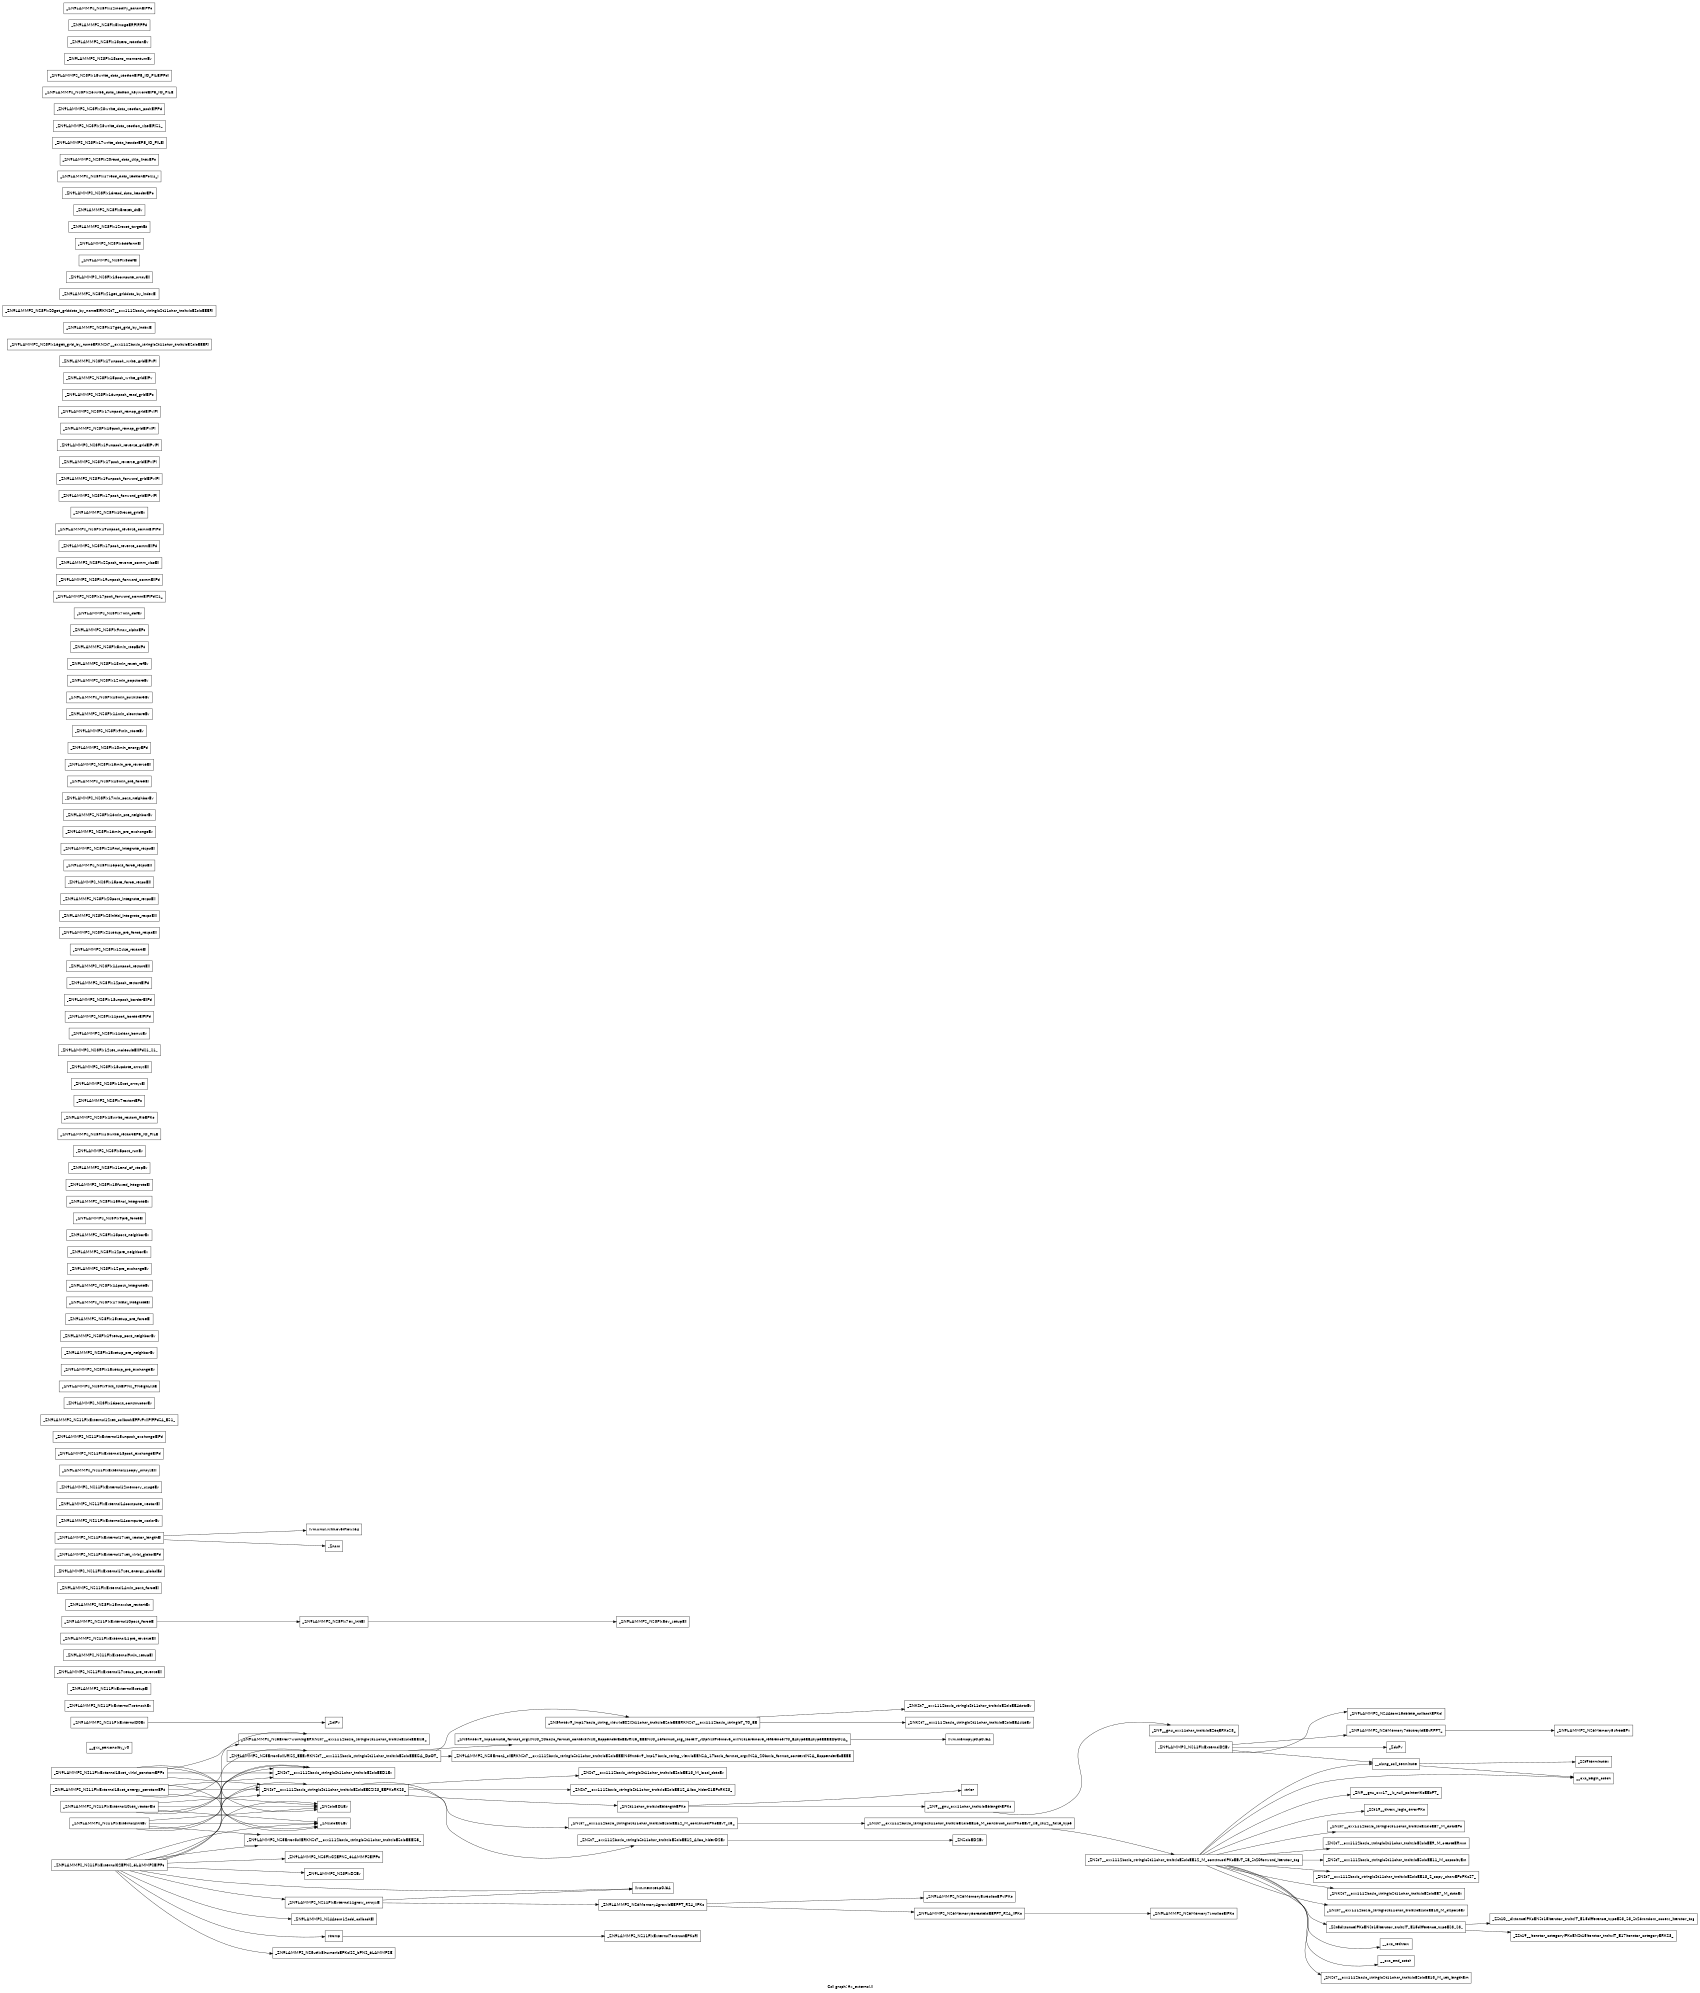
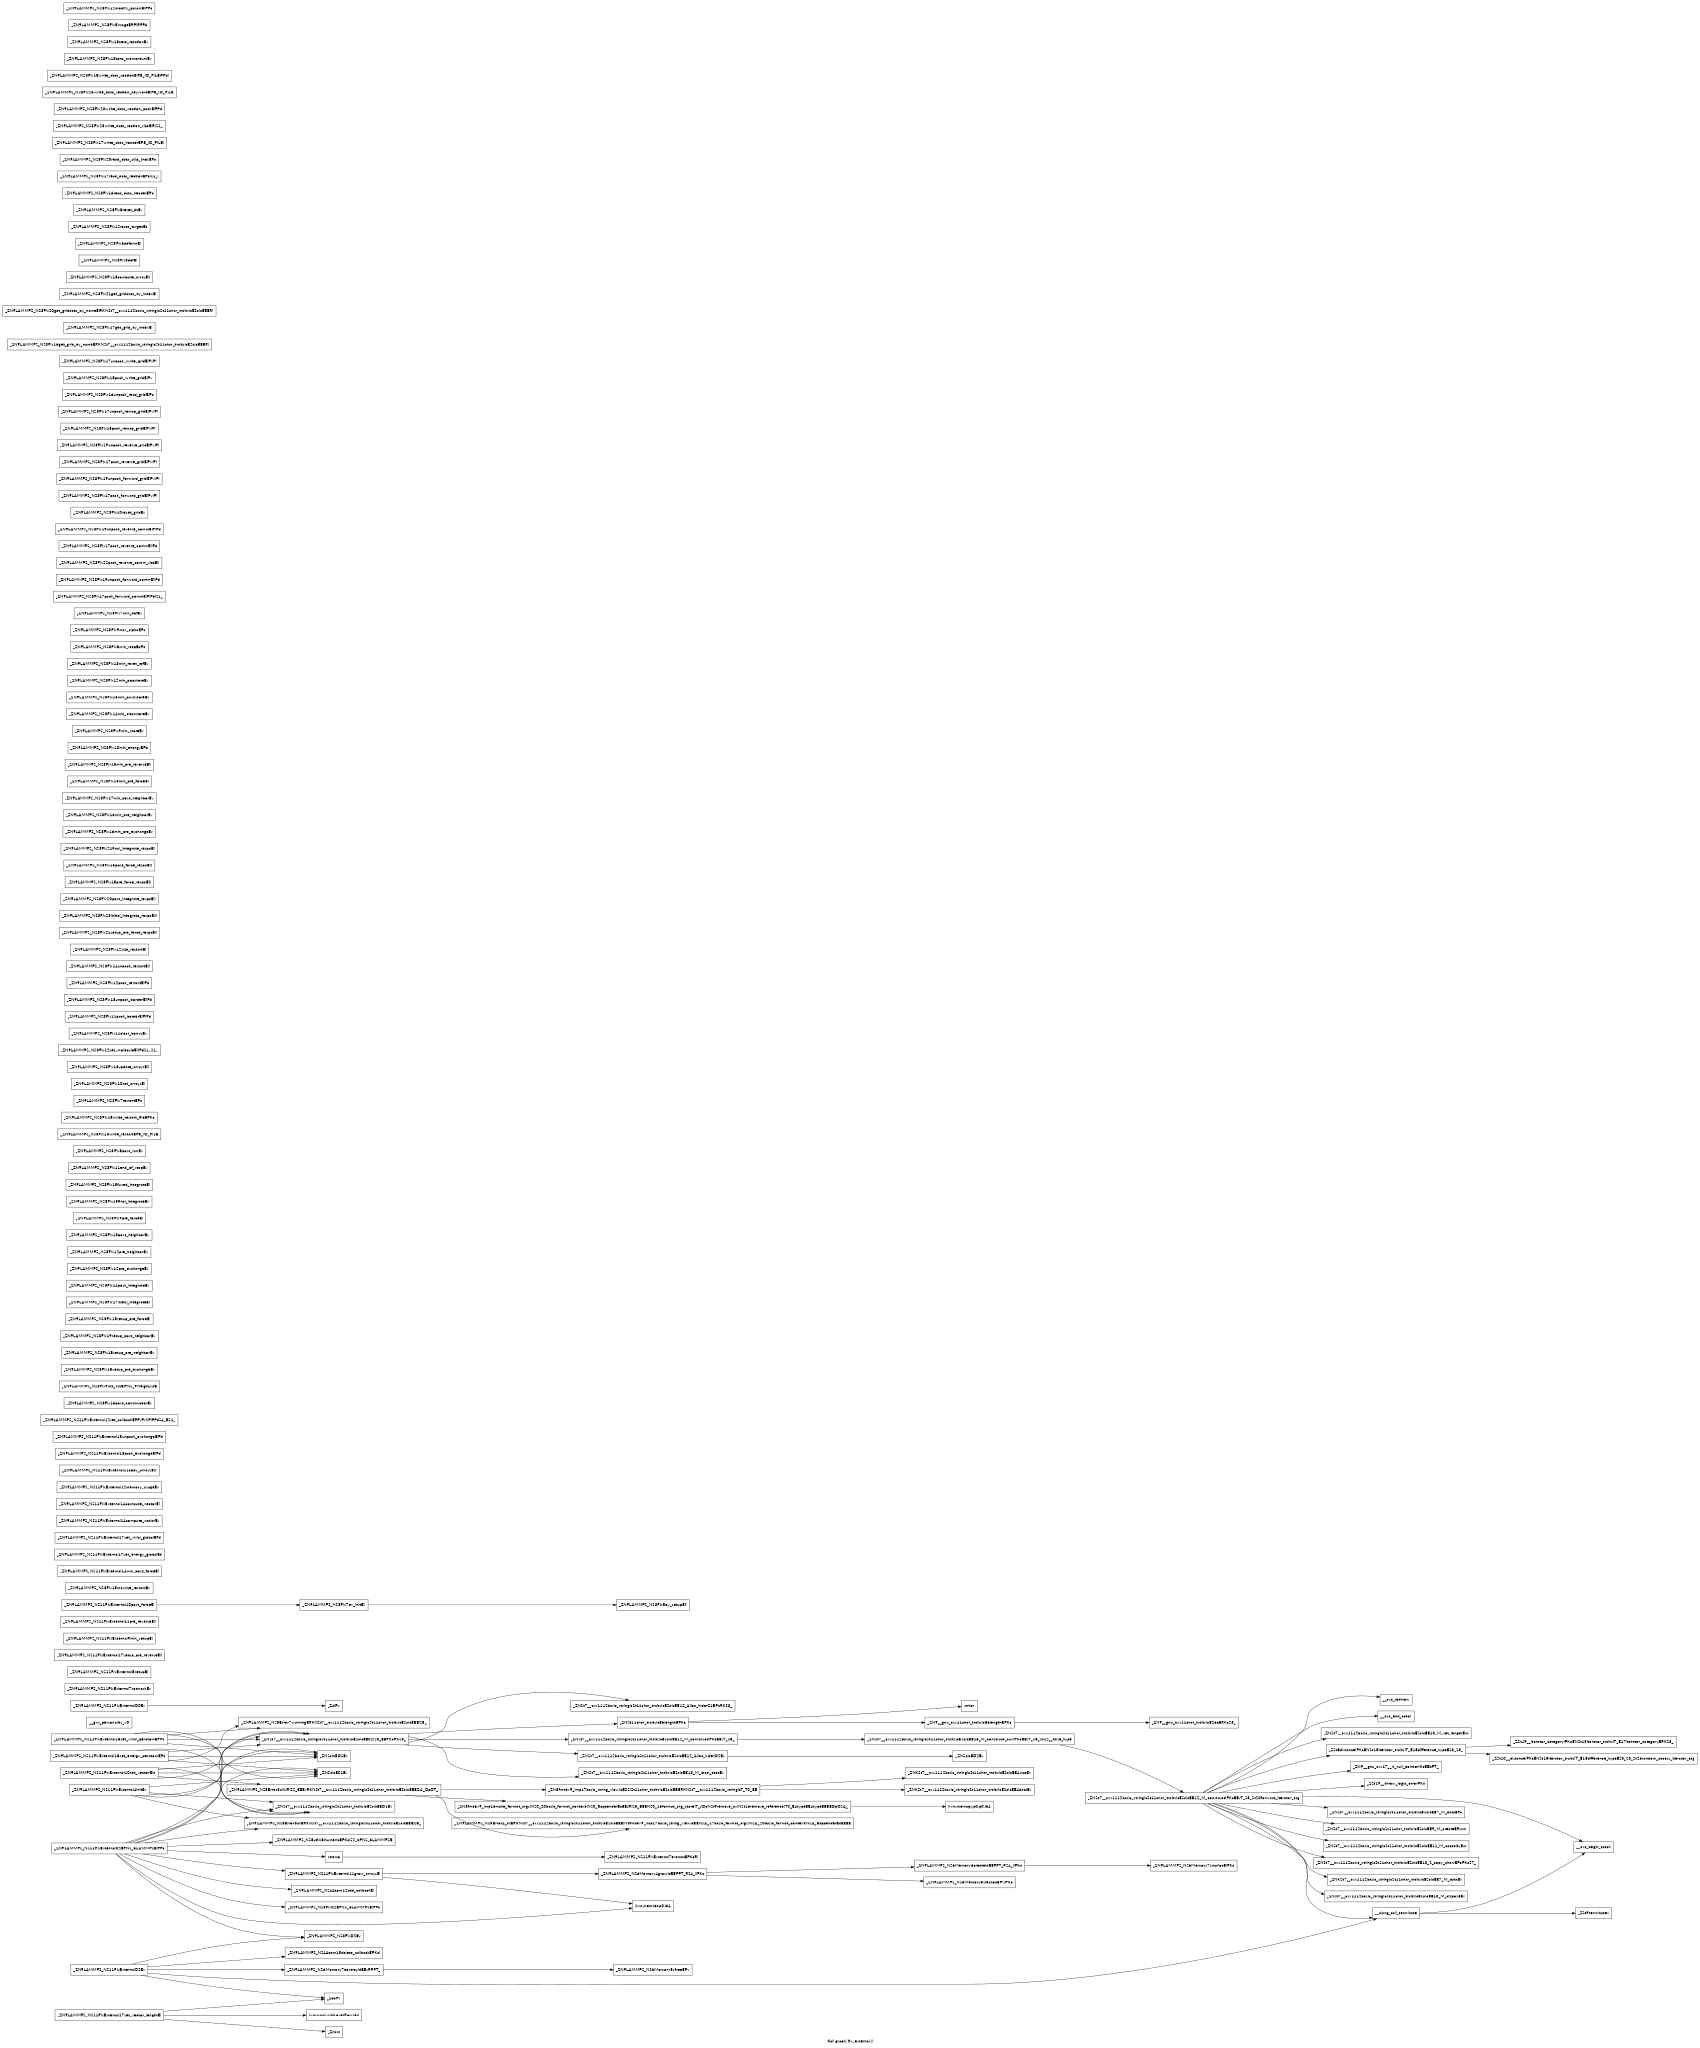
edge "_ZN9LAMMPS_NS11FixExternalD2Ev" -> "_ZN9LAMMPS_NS3FixD2Ev": added
edge "_ZN9LAMMPS_NS11FixExternal17set_vector_lengthEi" -> "_ZdaPv": added
